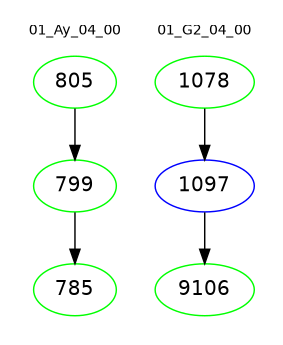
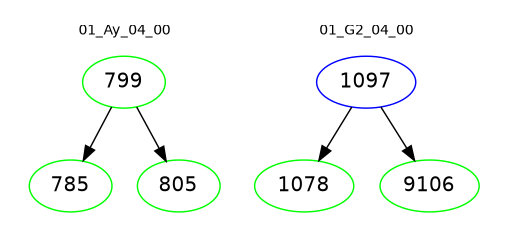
edge "805" -> "799": reversed
edge "1078" -> "1097": reversed
